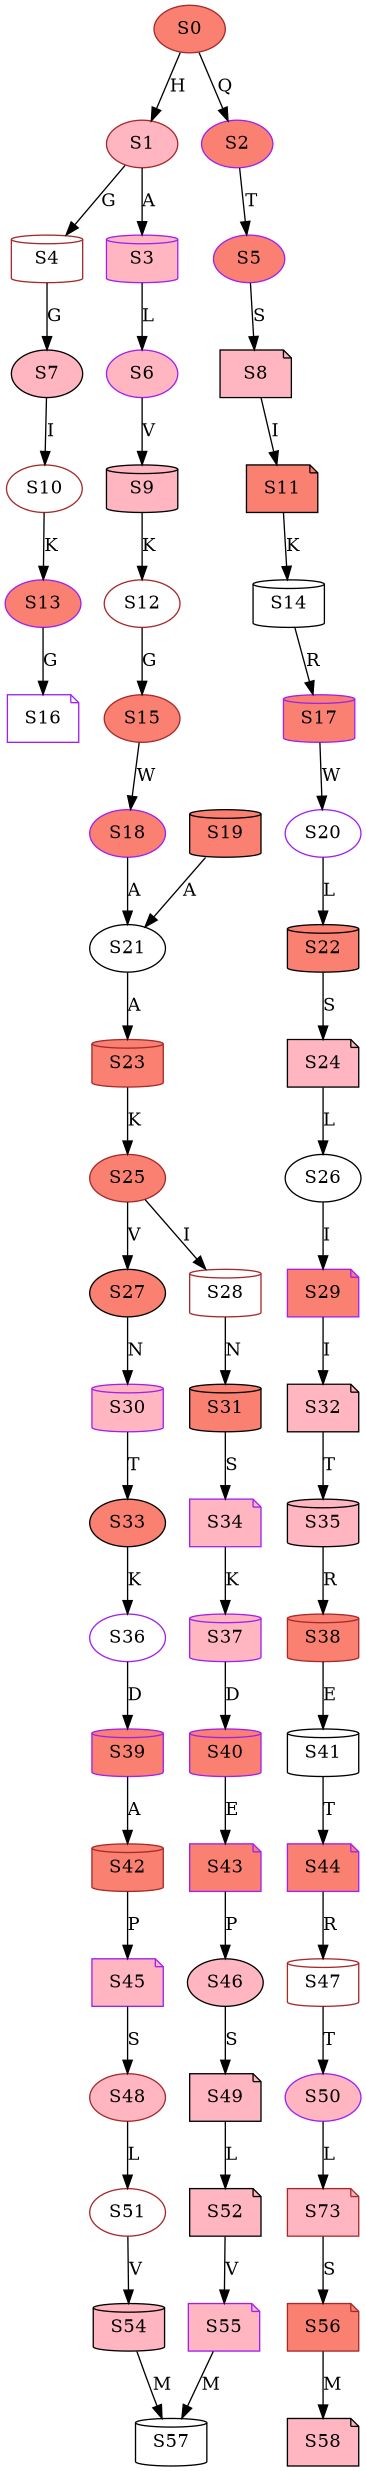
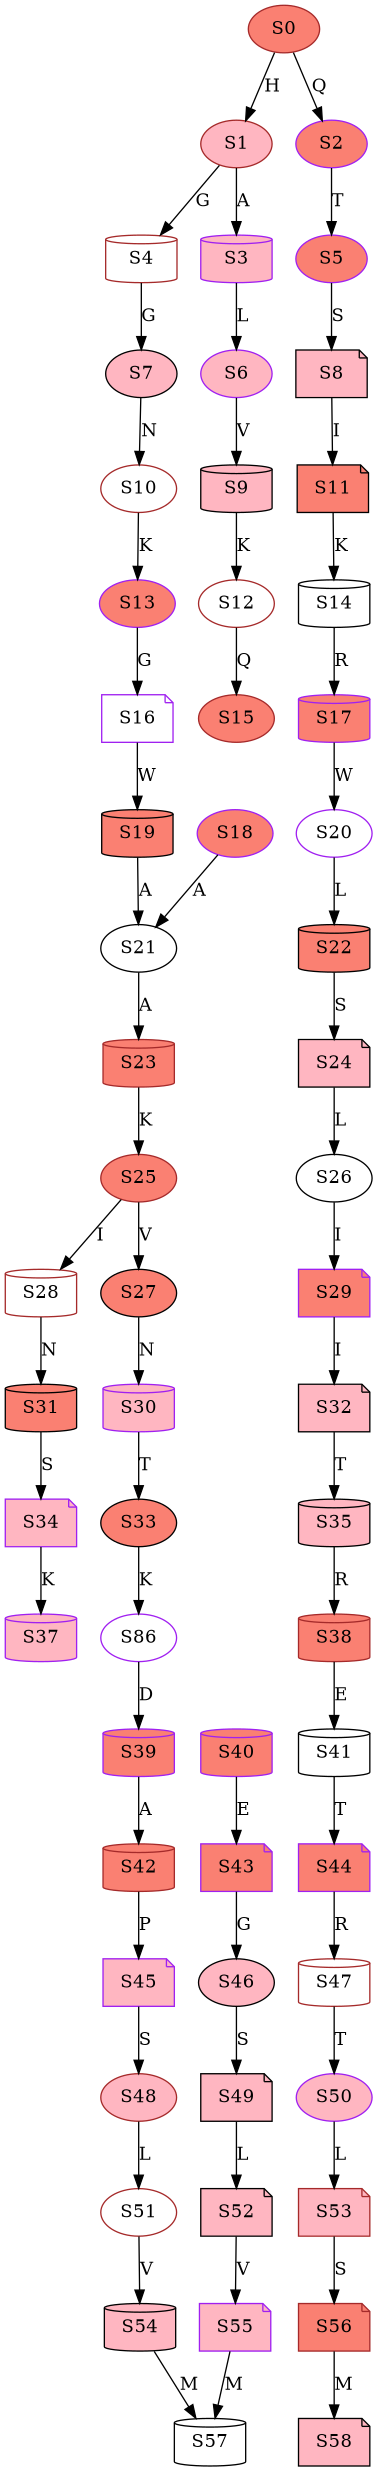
edge "S7" -> "S10": label "I" -> "N"
edge "S12" -> "S15": label "G" -> "Q"
edge "S15" -> "S18": removed, label "W"
edge "S16" -> "S19": added, label "W"
node "S36": label "S36" -> "S86"
edge "S37" -> "S40": removed, label "D"
edge "S43" -> "S46": label "P" -> "G"
node "S73": label "S73" -> "S53"
